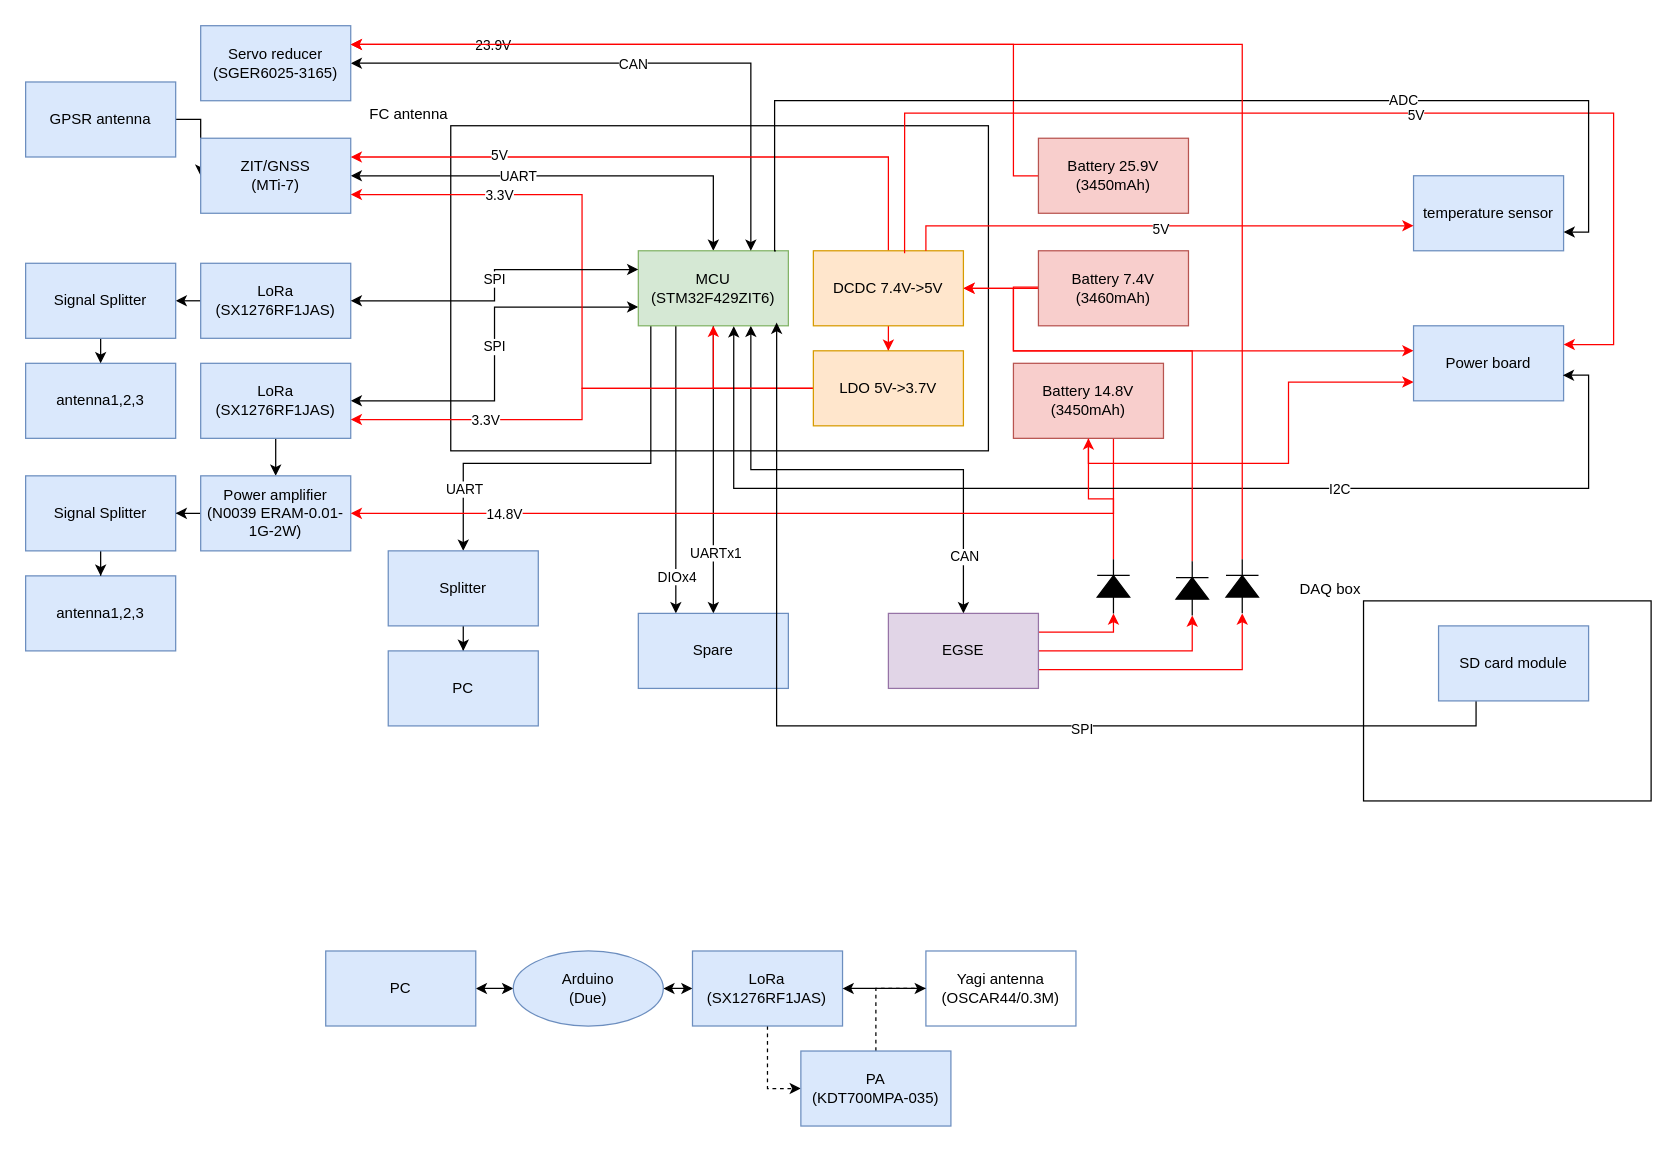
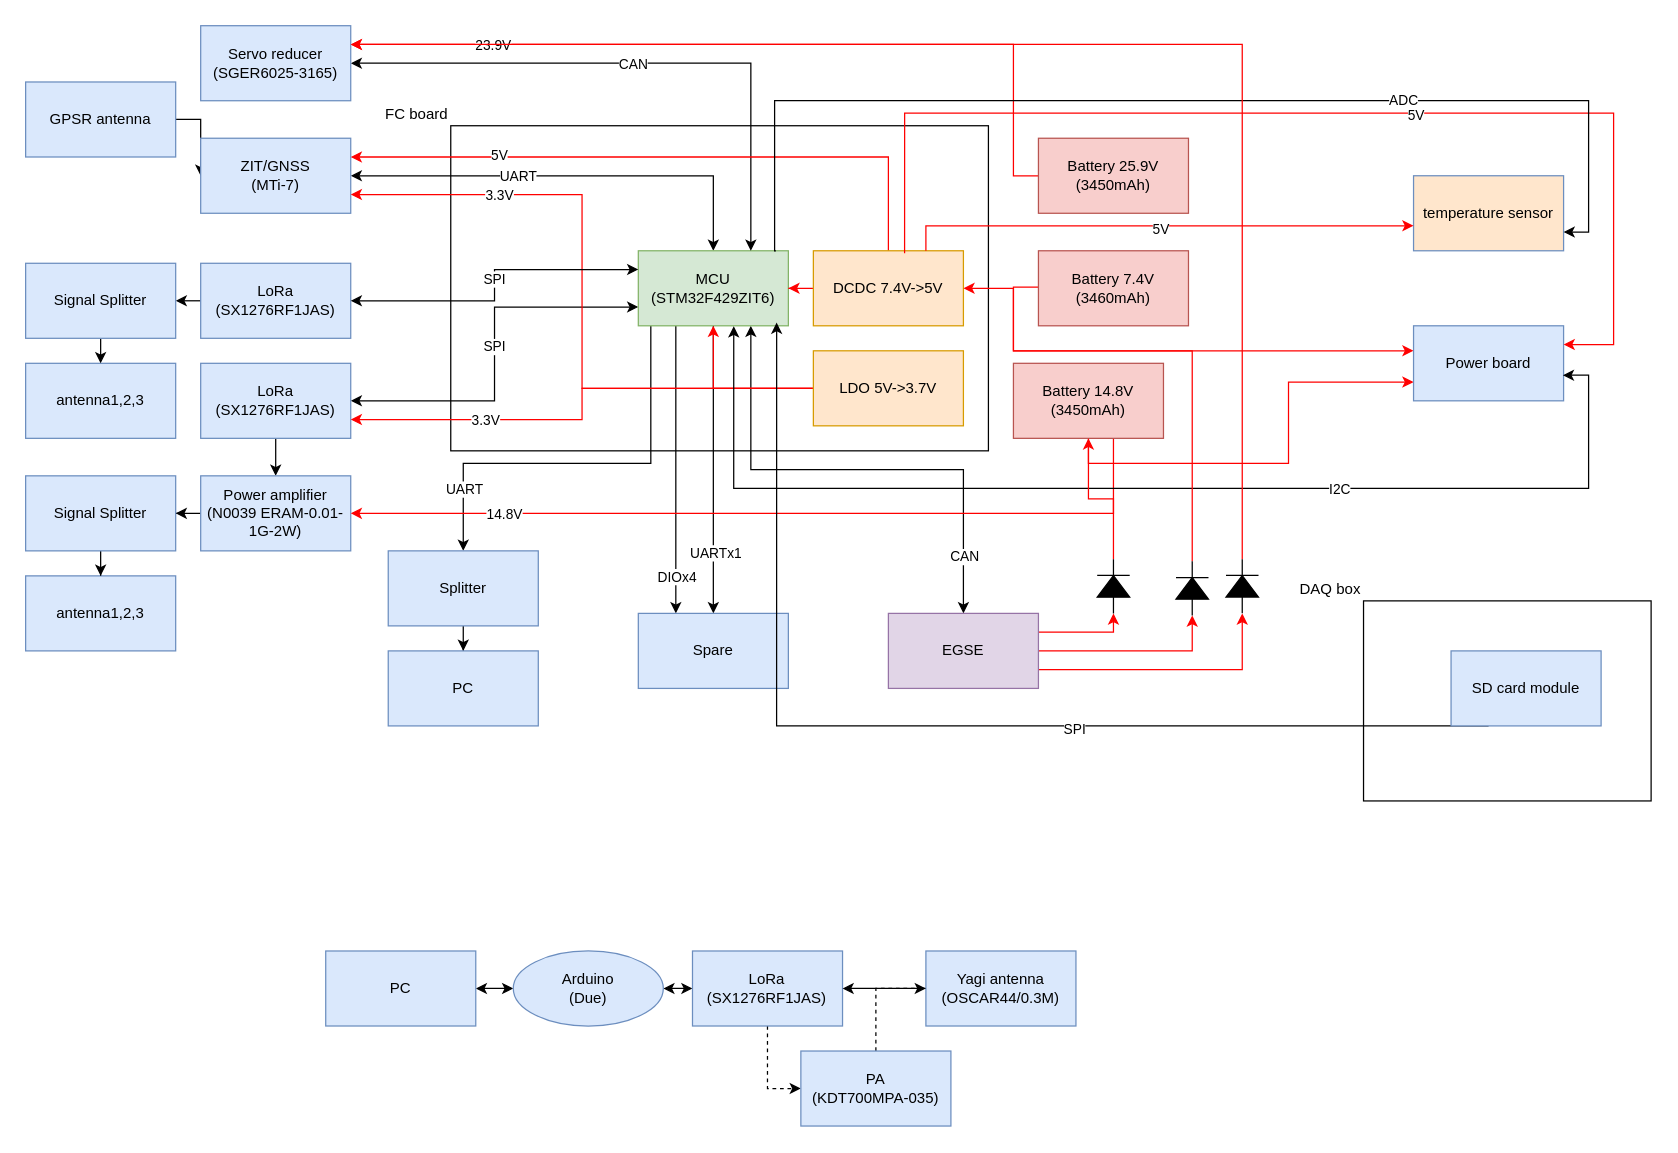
node "FC antenna": label "FC antenna" -> "FC board"
node "temperature sensor": fillcolor #dae8fc -> #ffe6cc
edge "Battery 7.4V (3460mAh)" -> "DCDC 7.4V->5V": removed
edge "DCDC 7.4V->5V" -> "LDO 5V->3.7V": now "DCDC 7.4V->5V" -> "MCU (STM32F429ZIT6)"
node "SD card module": moved (1513, 663) -> (1526, 688)
node "Yagi antenna (OSCAR44/0.3M)": fillcolor #ffffff -> #dae8fc
